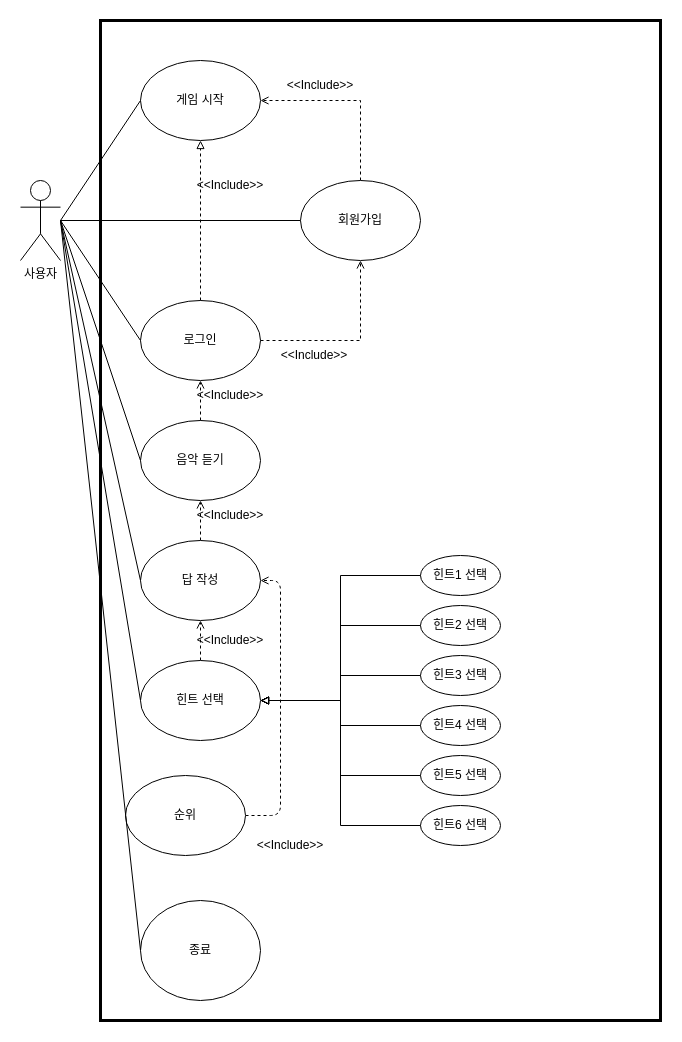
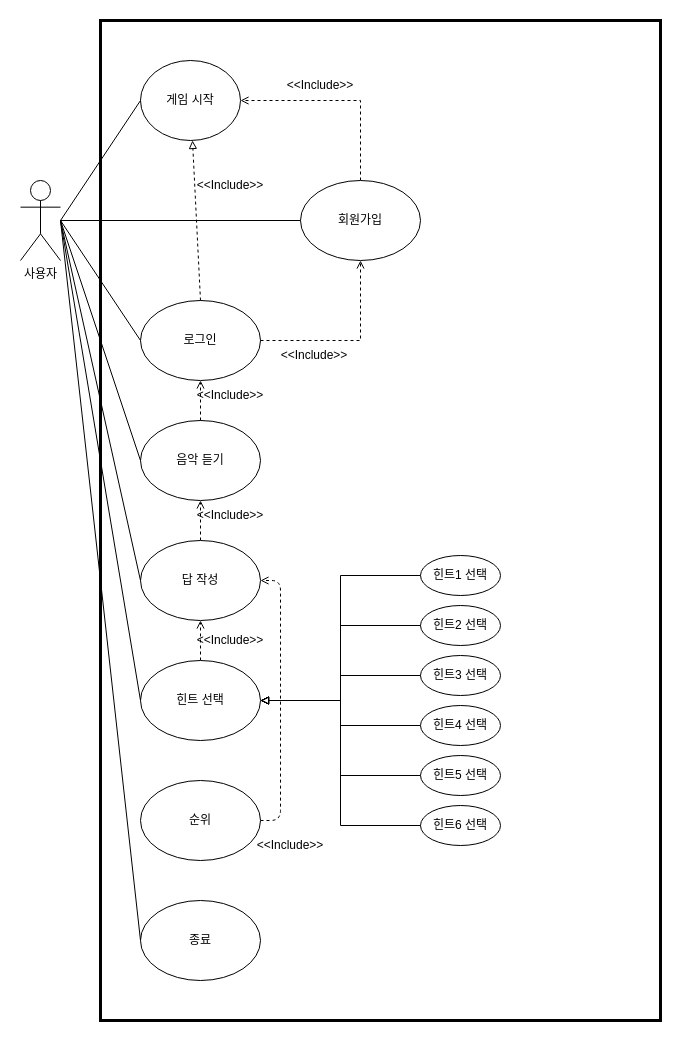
node "게임 시작": size 120x80 -> 100x80
node "순위": moved (186, 816) -> (201, 821)
node "종료": size 120x100 -> 120x80
